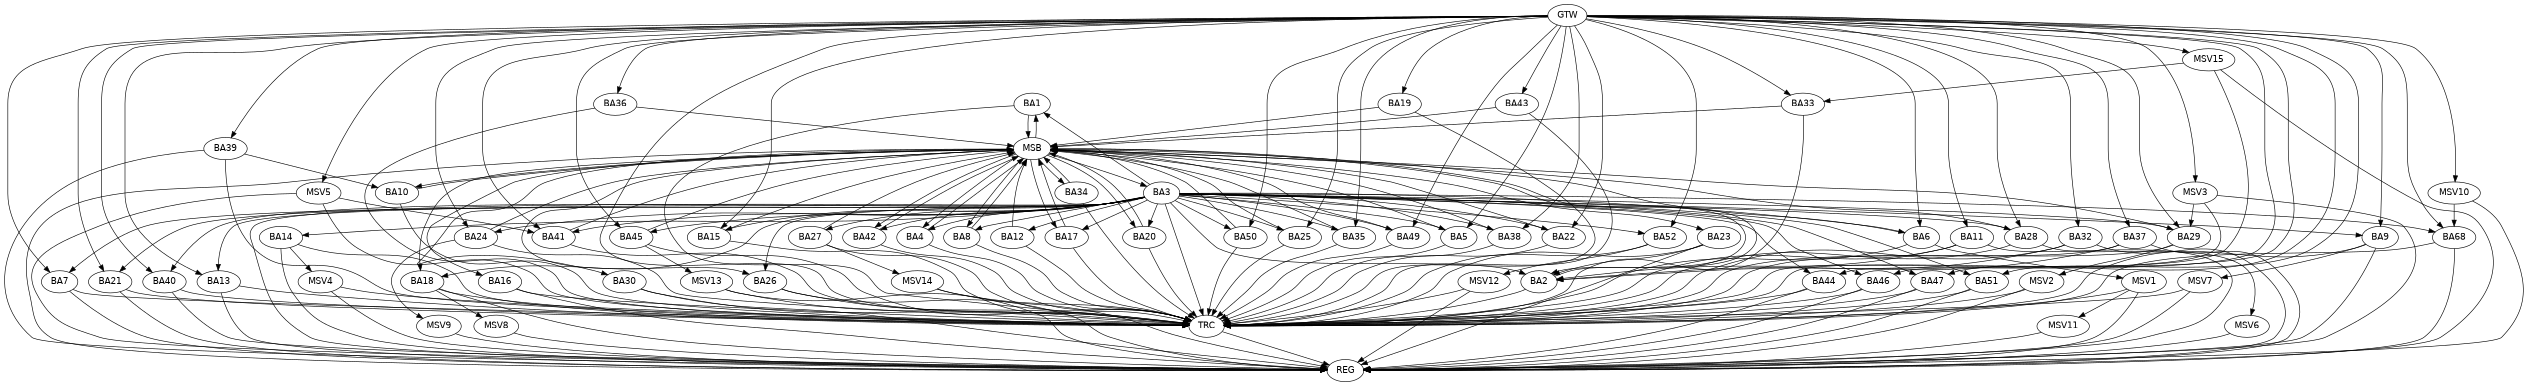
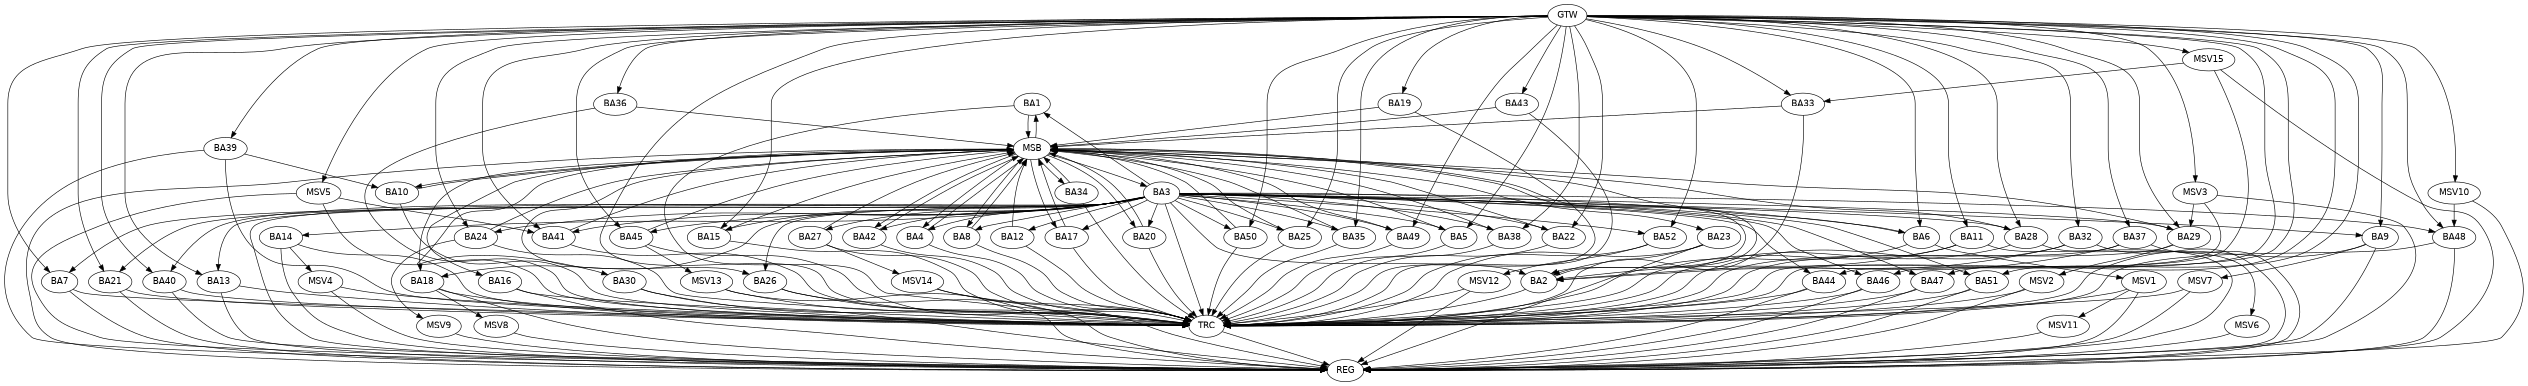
node "BA68": label "BA68" -> "BA48"
